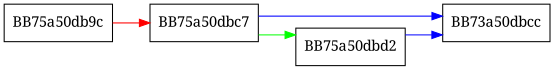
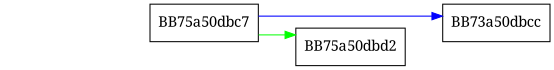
node "BB75a50db9c": removed
edge "BB75a50dbd2" -> "BB73a50dbcc": removed
